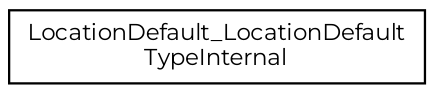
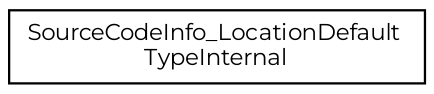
node "LocationDefault_LocationDefault TypeInternal": label "LocationDefault_LocationDefault TypeInternal" -> "SourceCodeInfo_LocationDefault TypeInternal"
